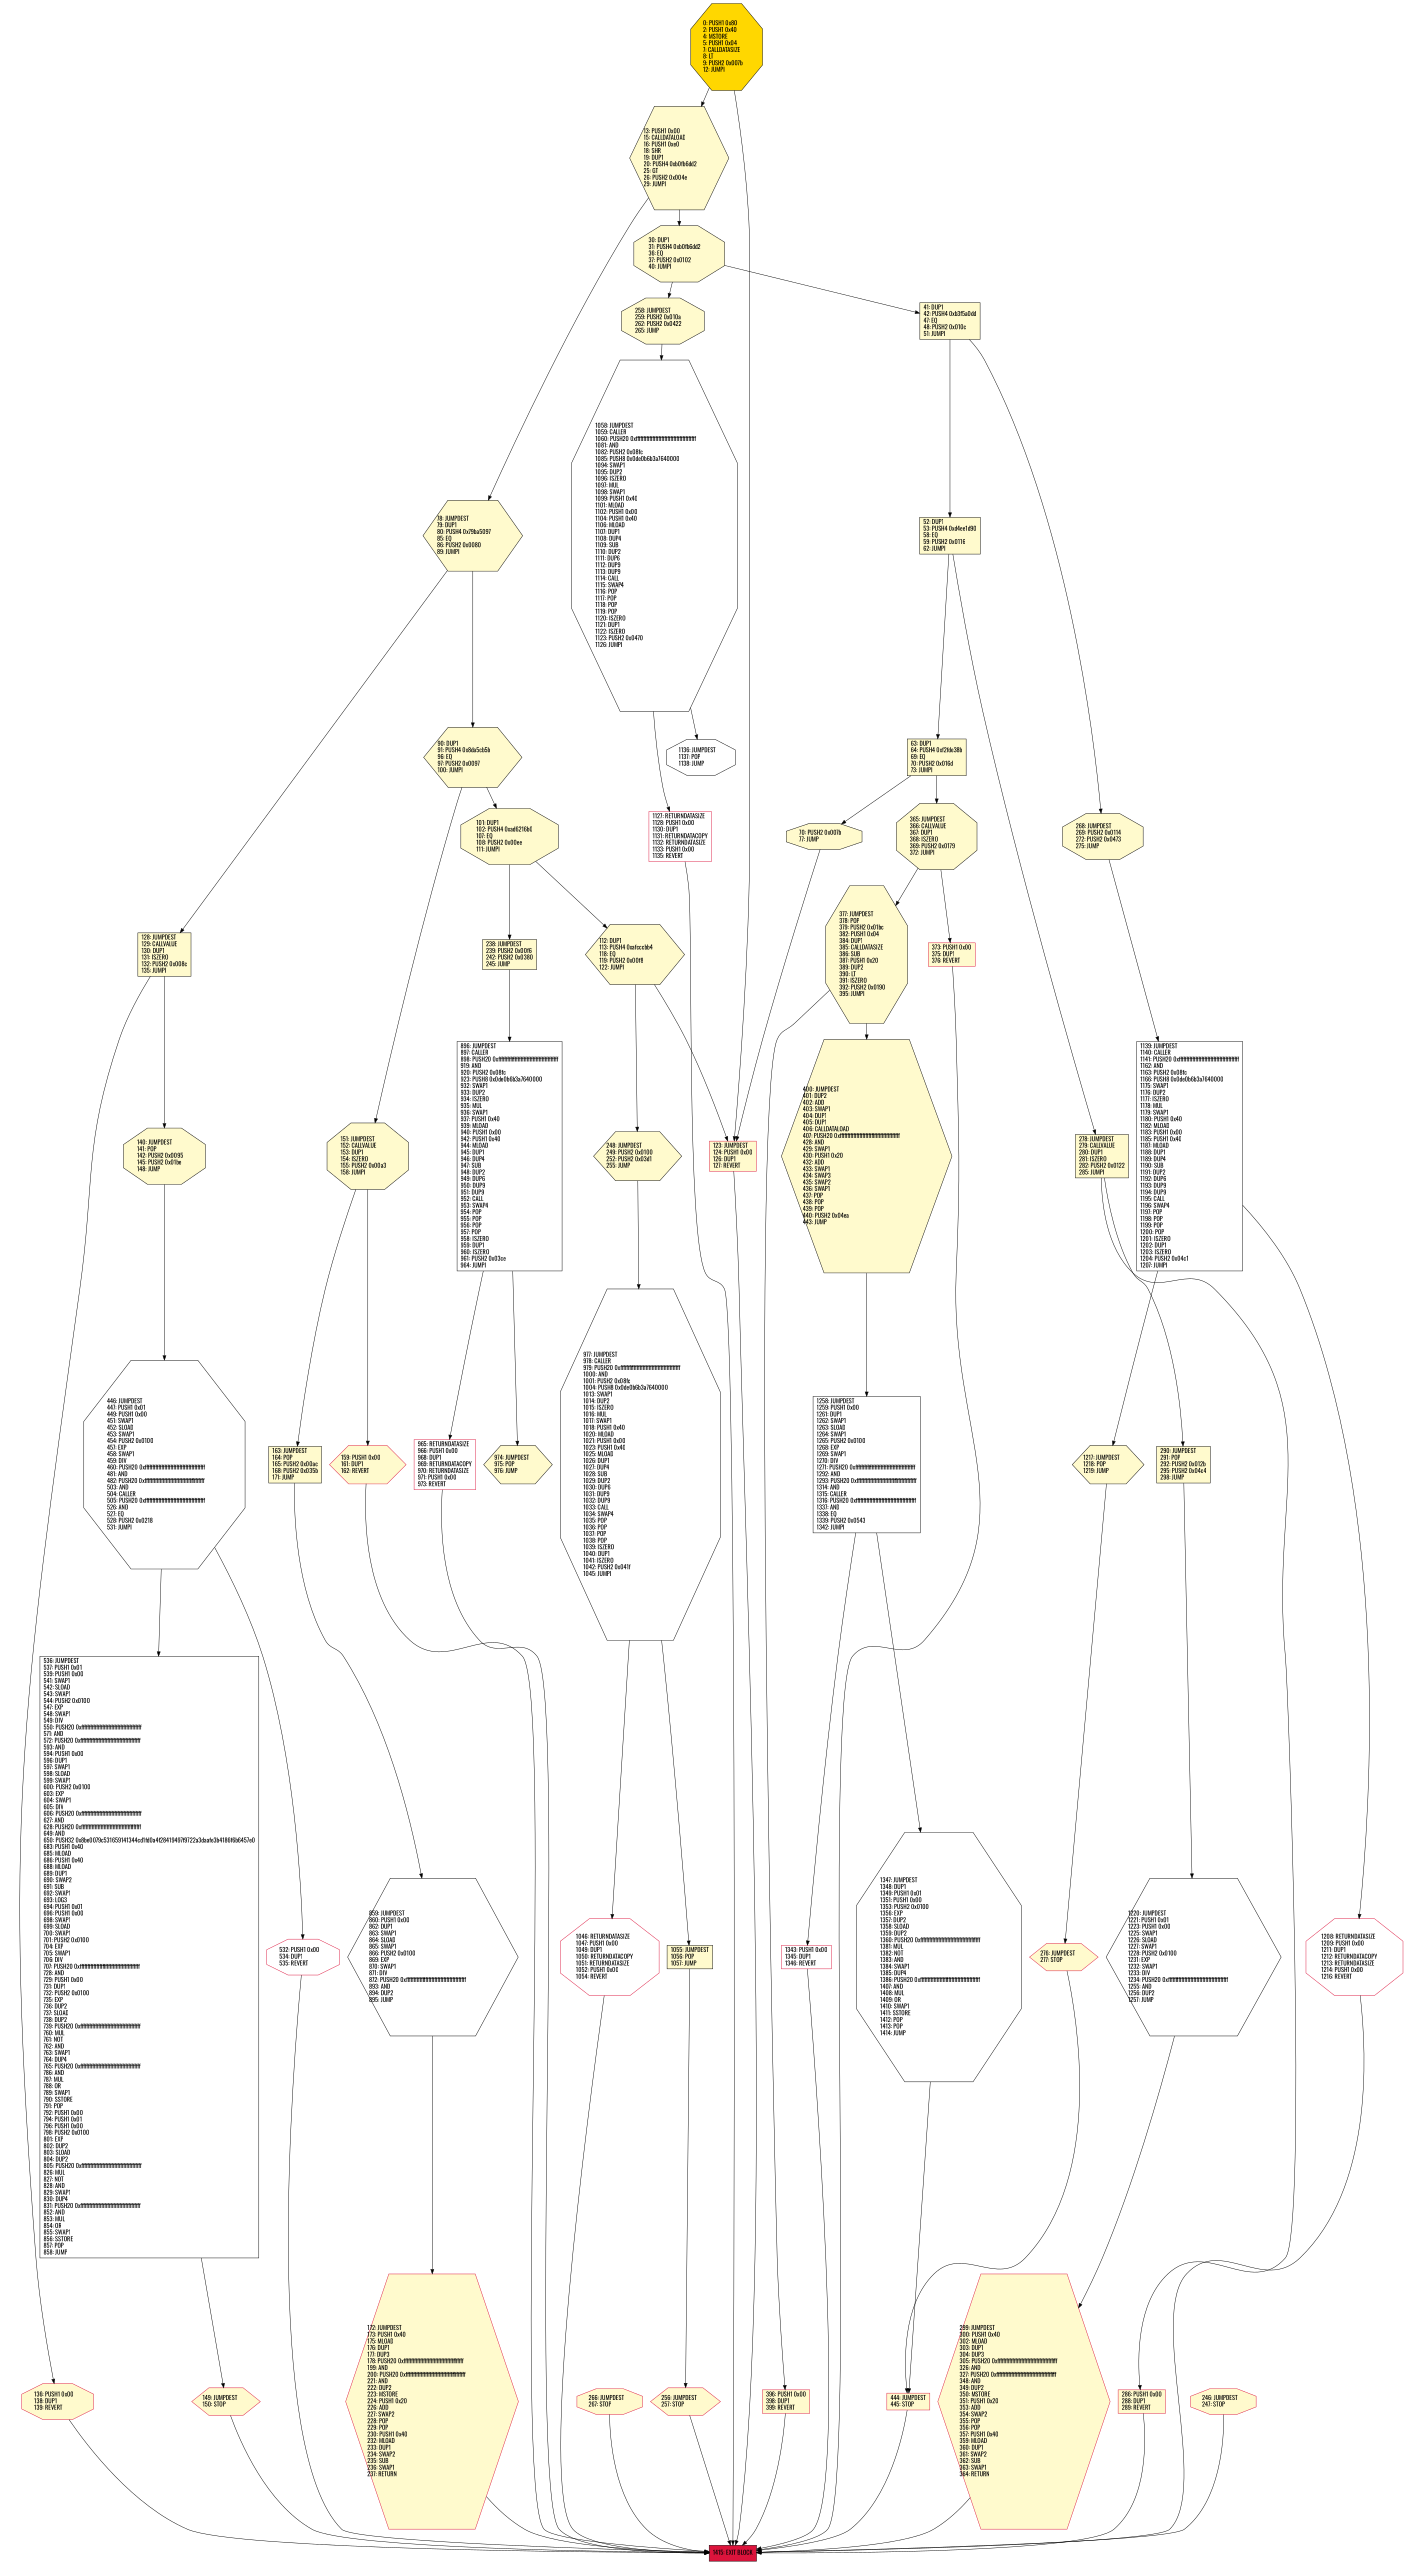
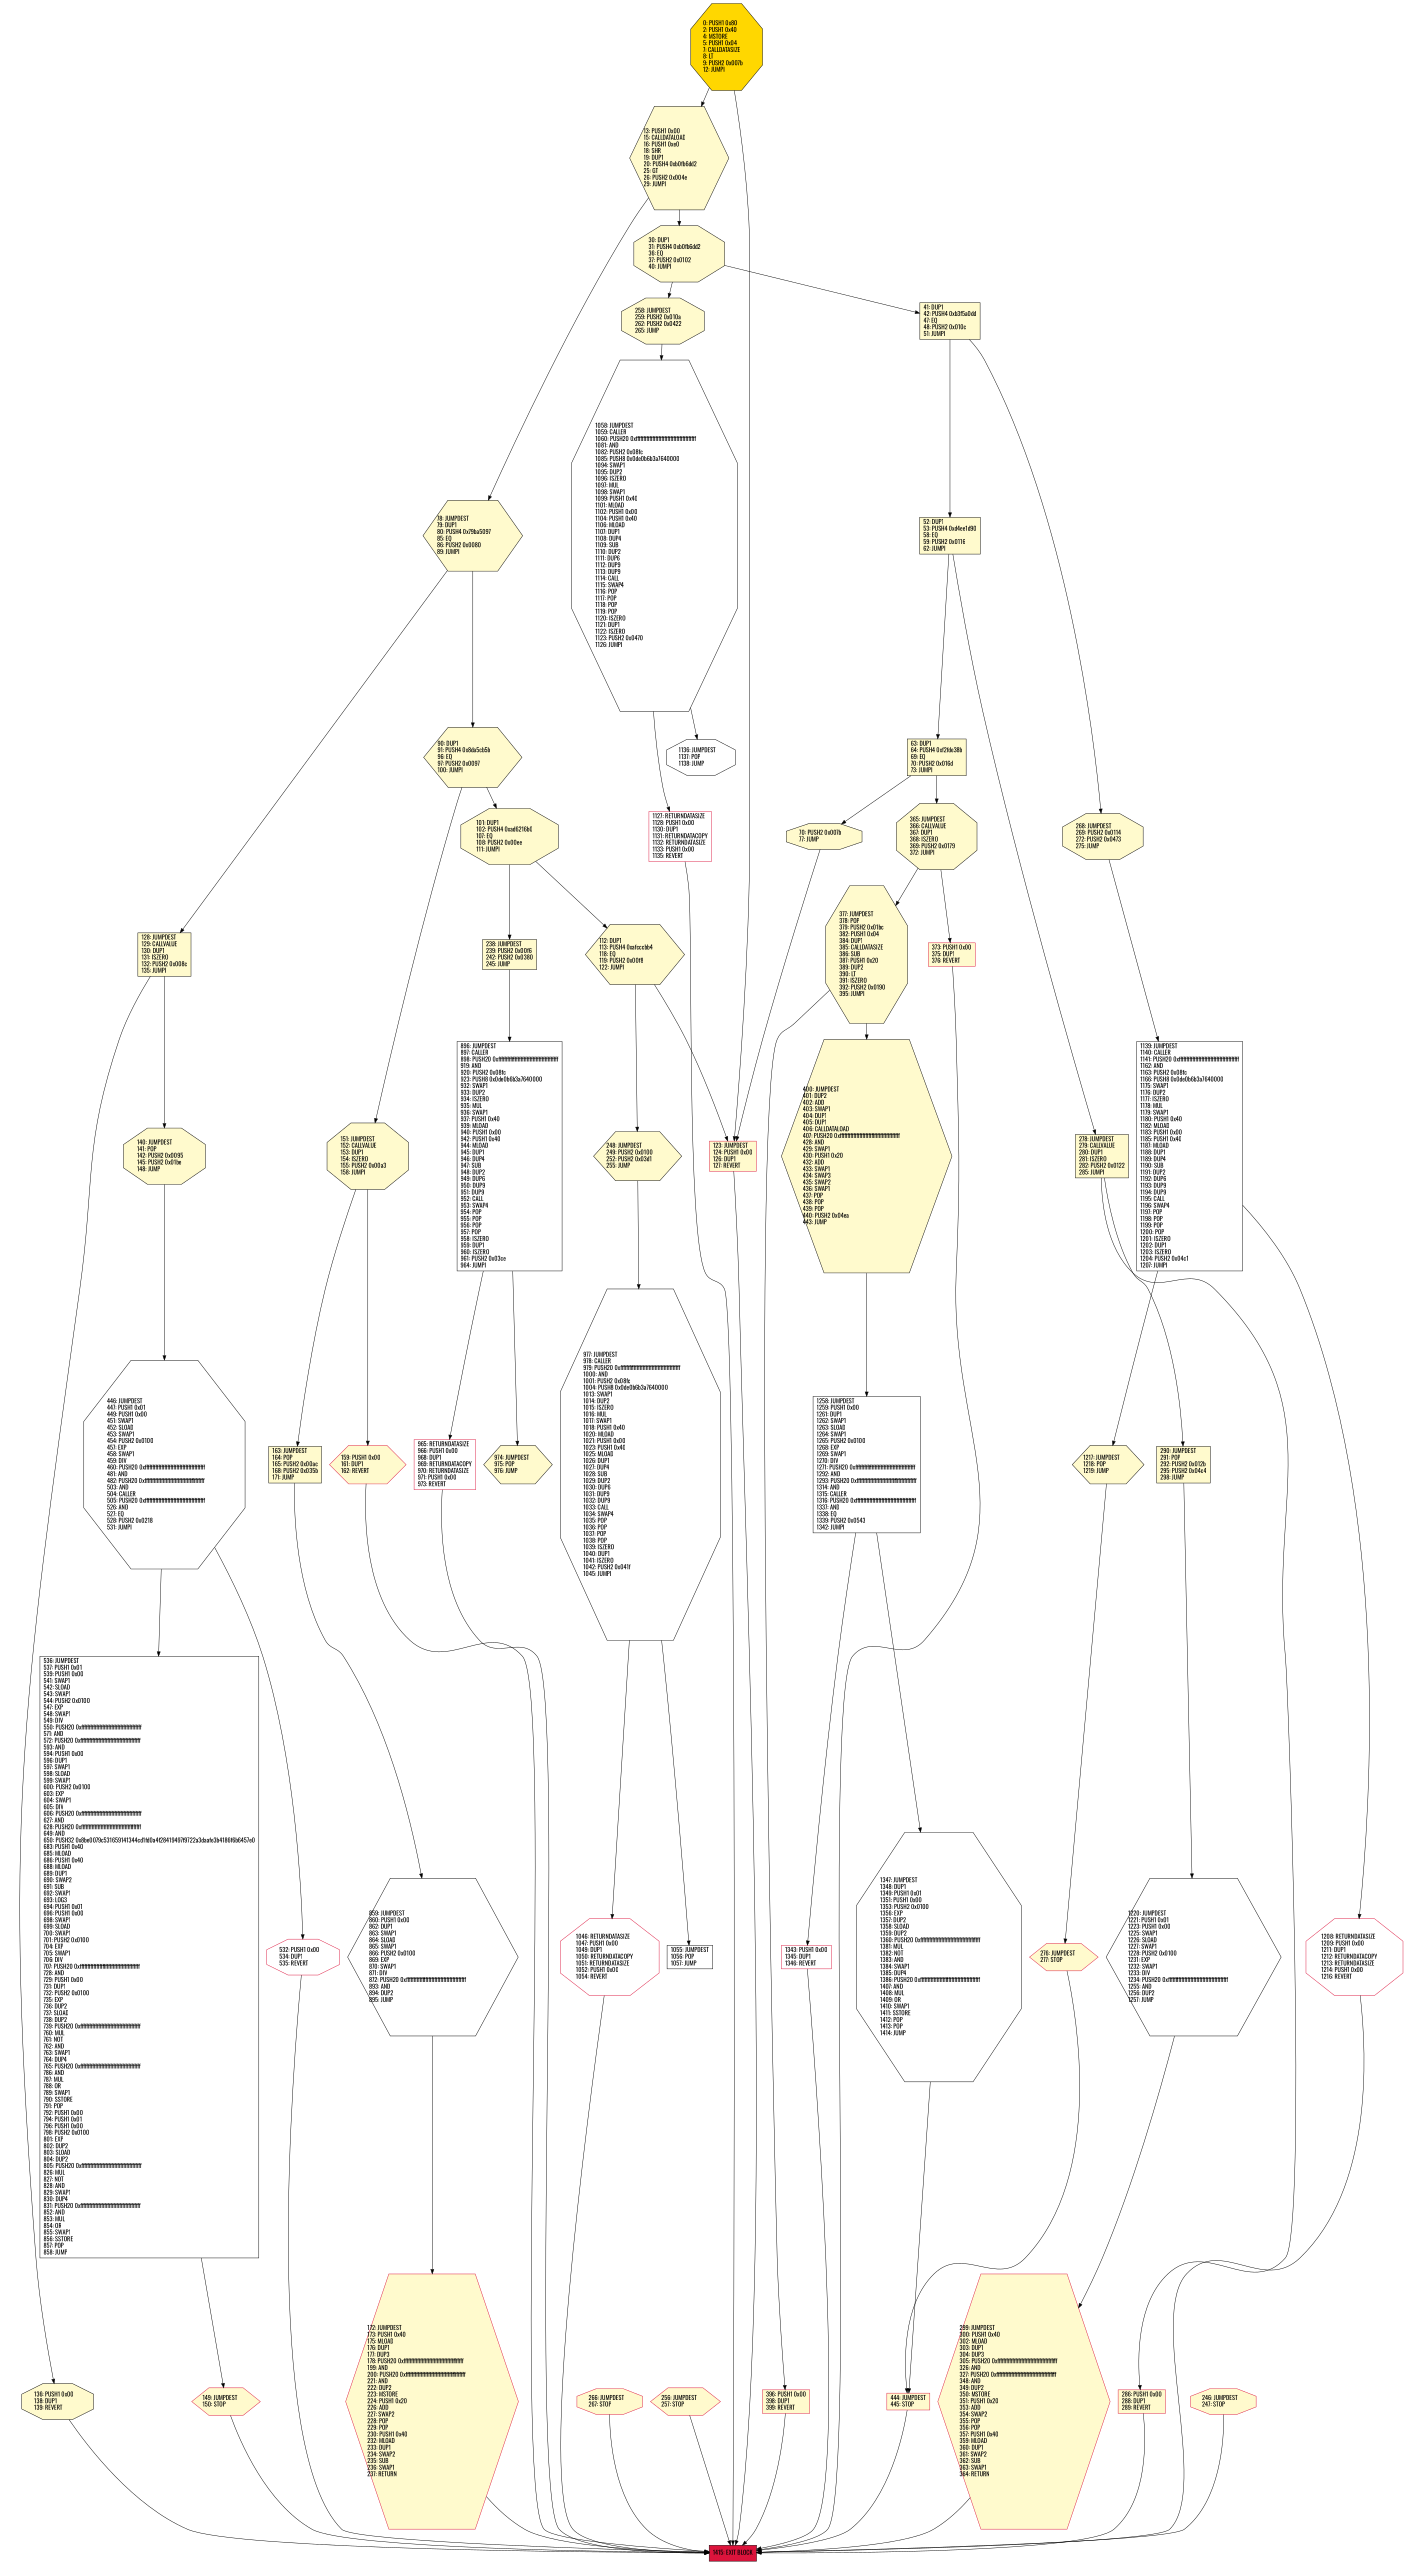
node "1055: JUMPDEST 1056: POP 1057: JUMP": fillcolor lemonchiffon -> white
edge "1055: JUMPDEST 1056: POP 1057: JUMP" -> "256: JUMPDEST 257: STOP": removed
node "136: PUSH1 0x00 138: DUP1 139: REVERT": color crimson -> black
